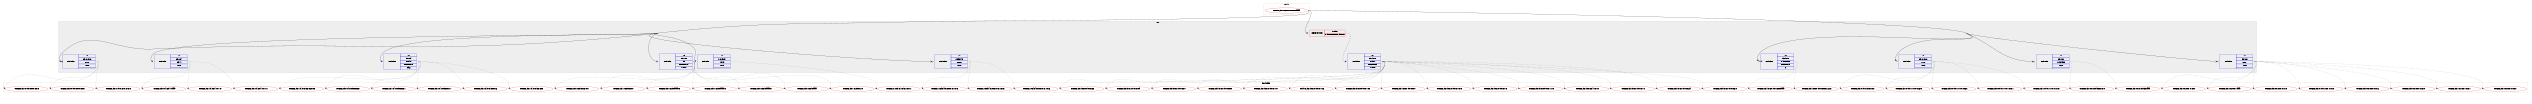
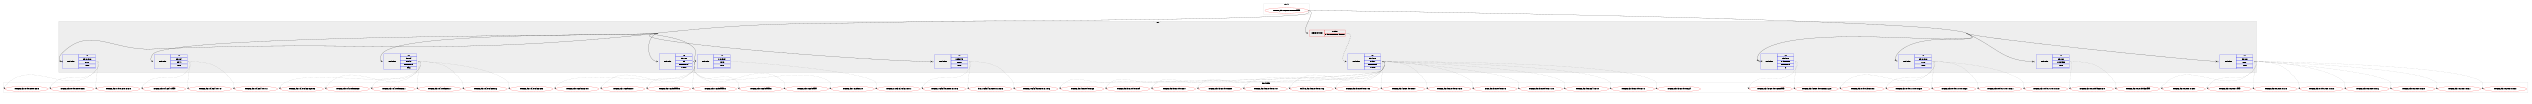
node "portage://media-libs/opencv-2.4.13-r3": label "portage://media-libs/opencv-2.4.13-r3" -> "lang://media-libs/opencv-2.4.13-r3"
node "portage://dev-lang/python-3.7.5": label "portage://dev-lang/python-3.7.5" -> "exec://dev-lang/python-3.7.5"
node "portage://dev-lang/python-3.6.8": removed
